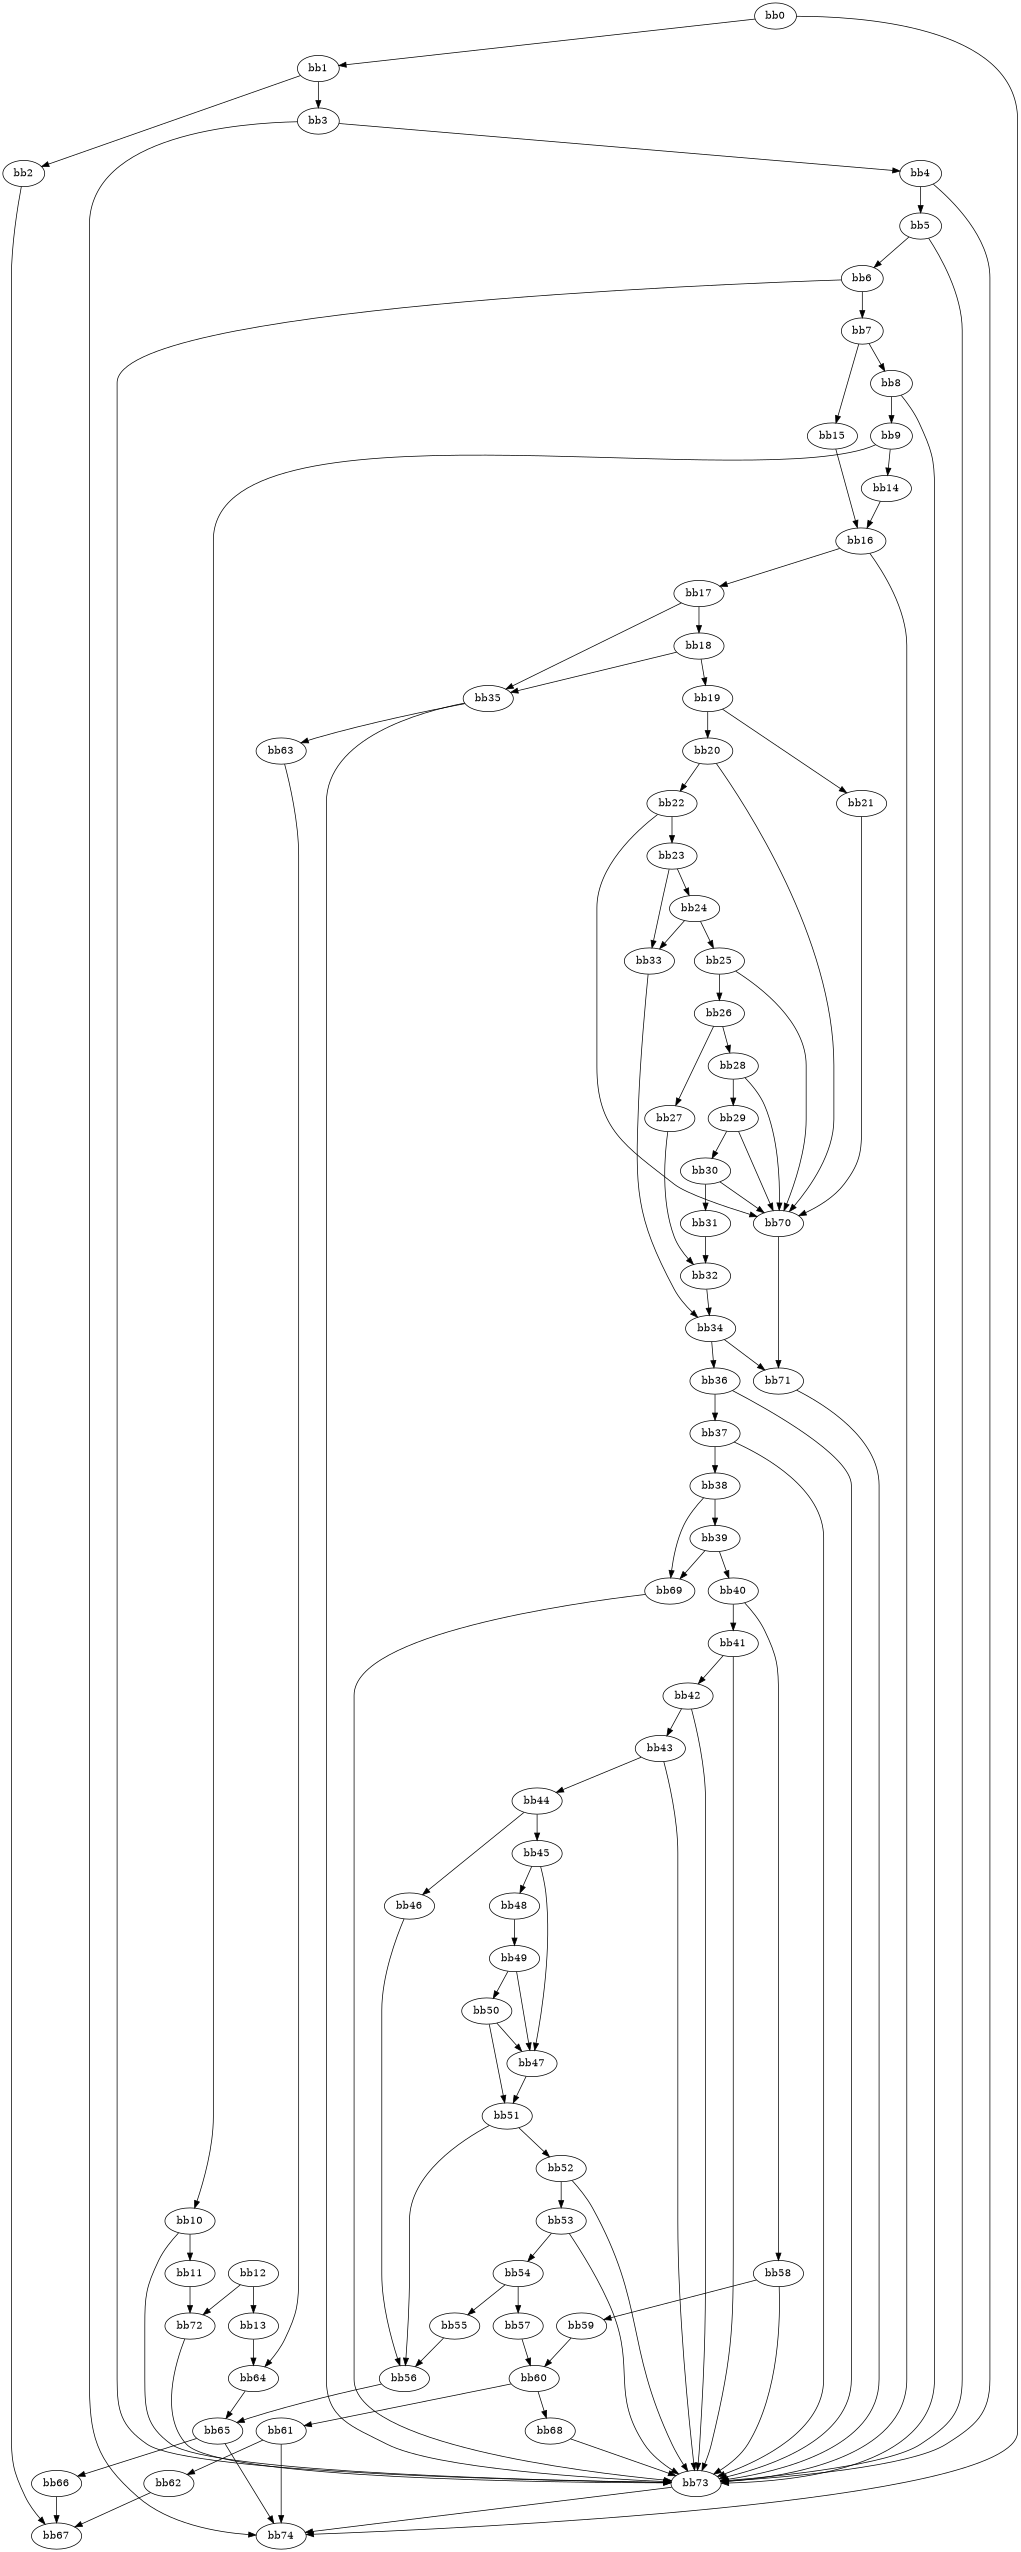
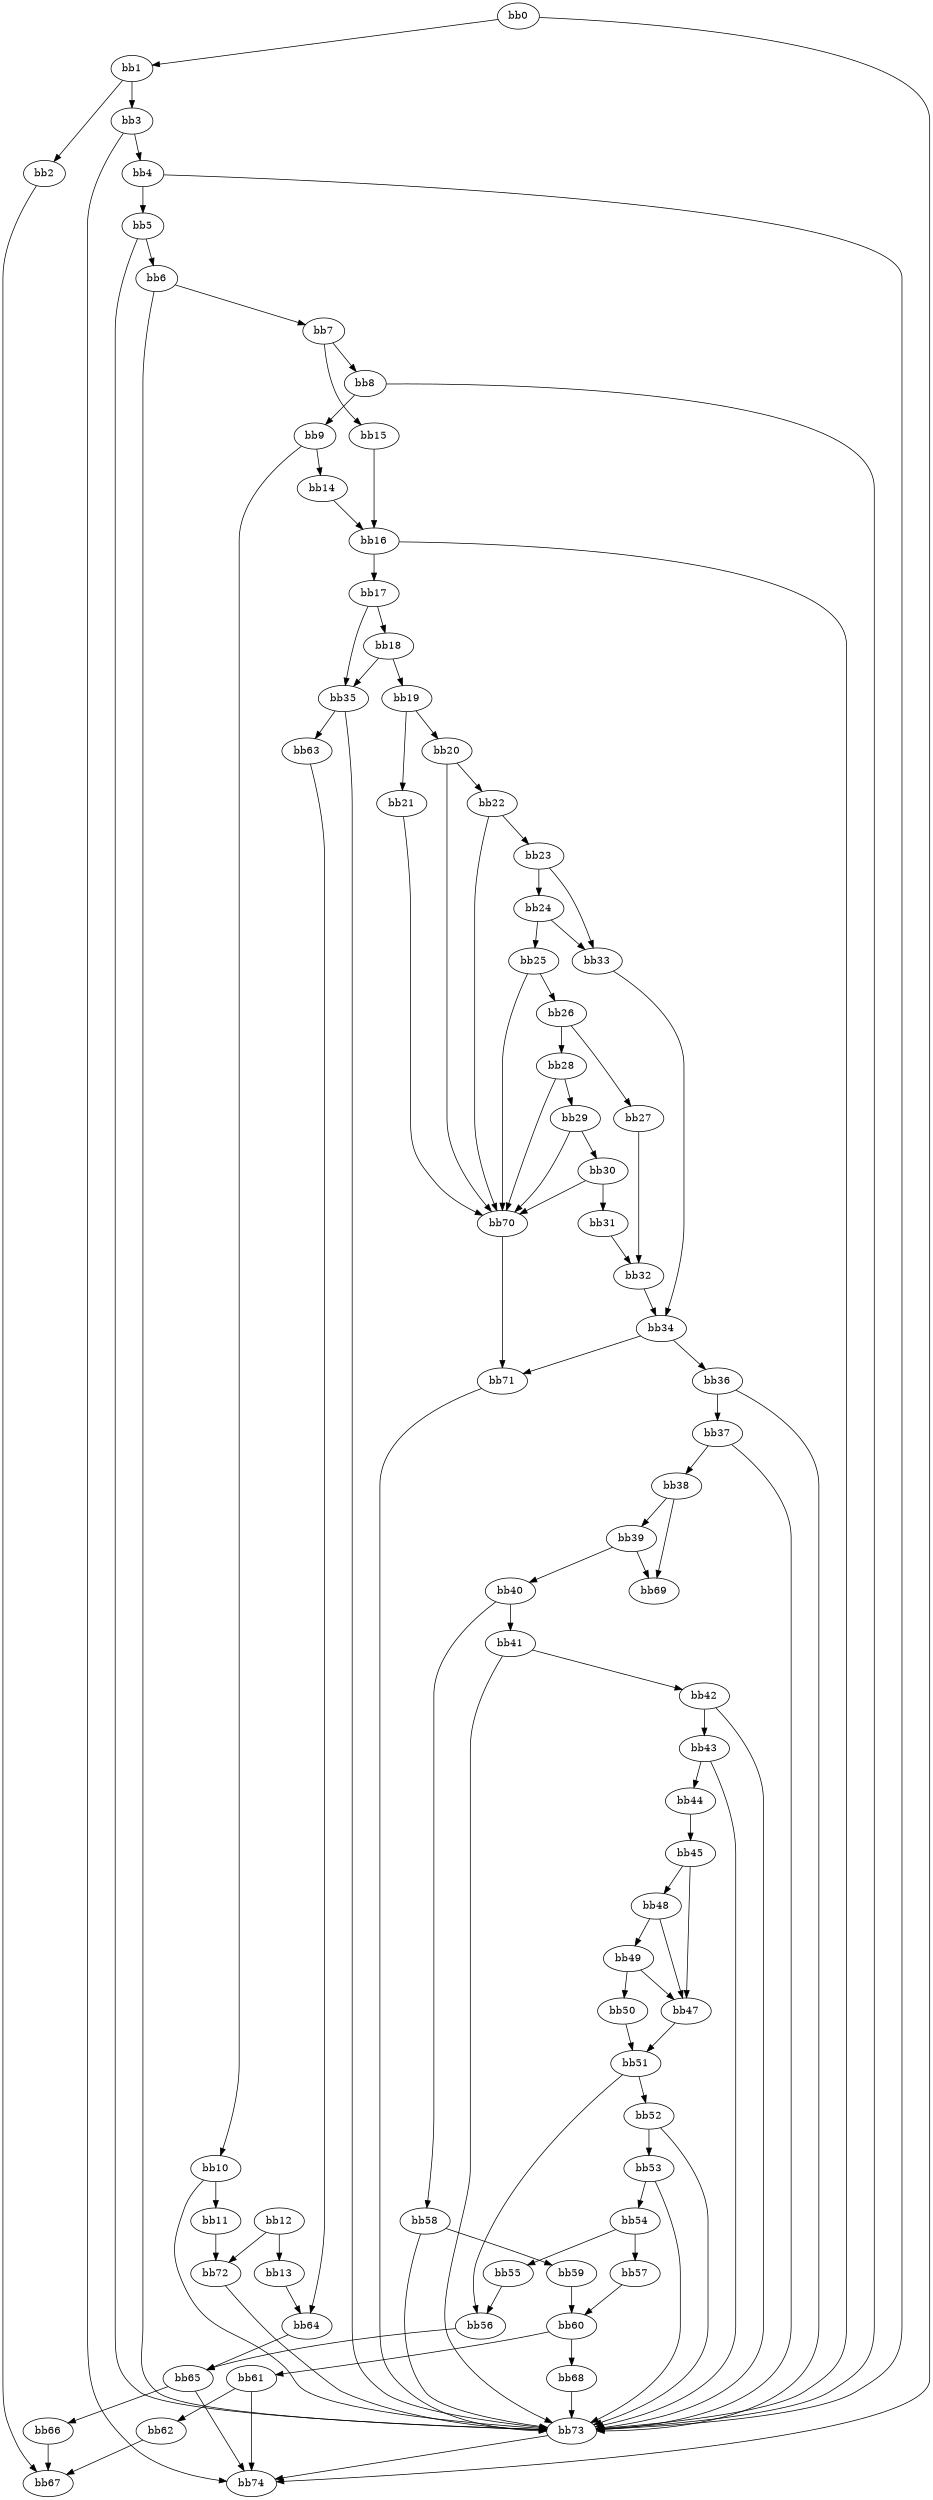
node "bb46": removed
edge "bb50" -> "bb47": now "bb48" -> "bb47"
edge "bb69" -> "bb73": removed
